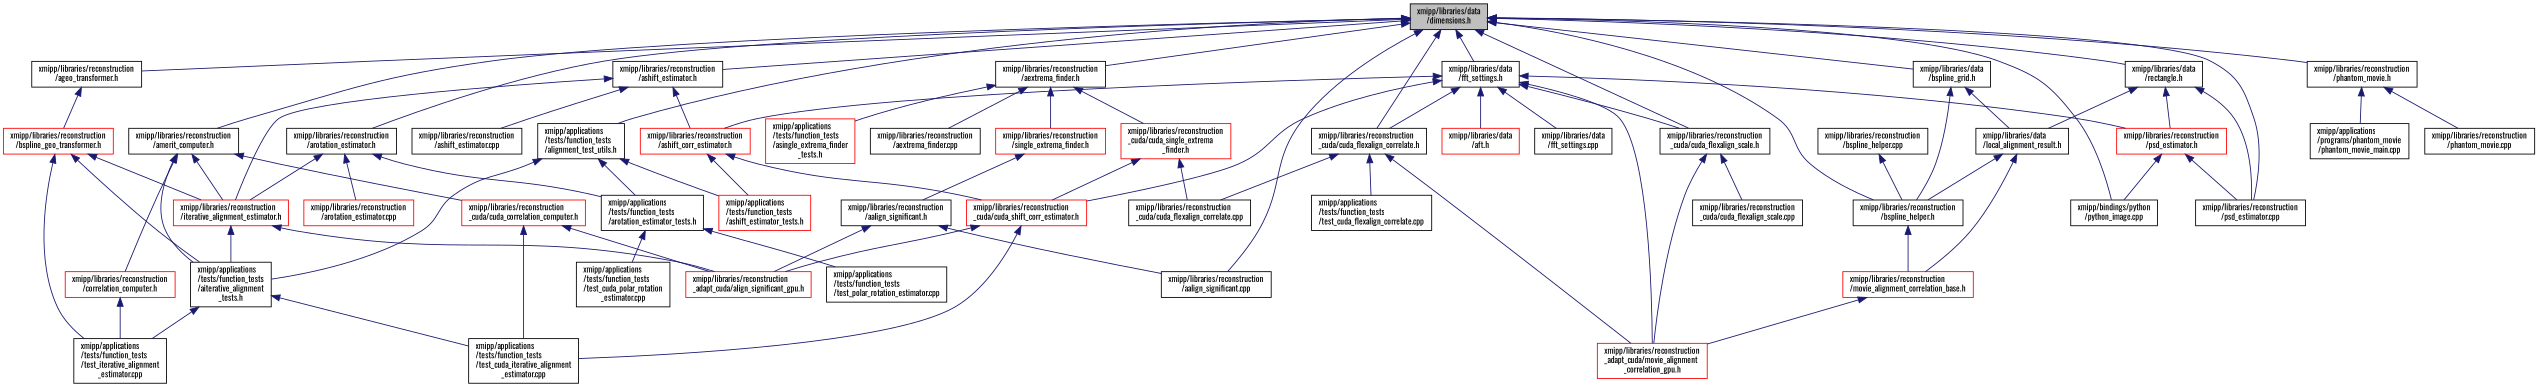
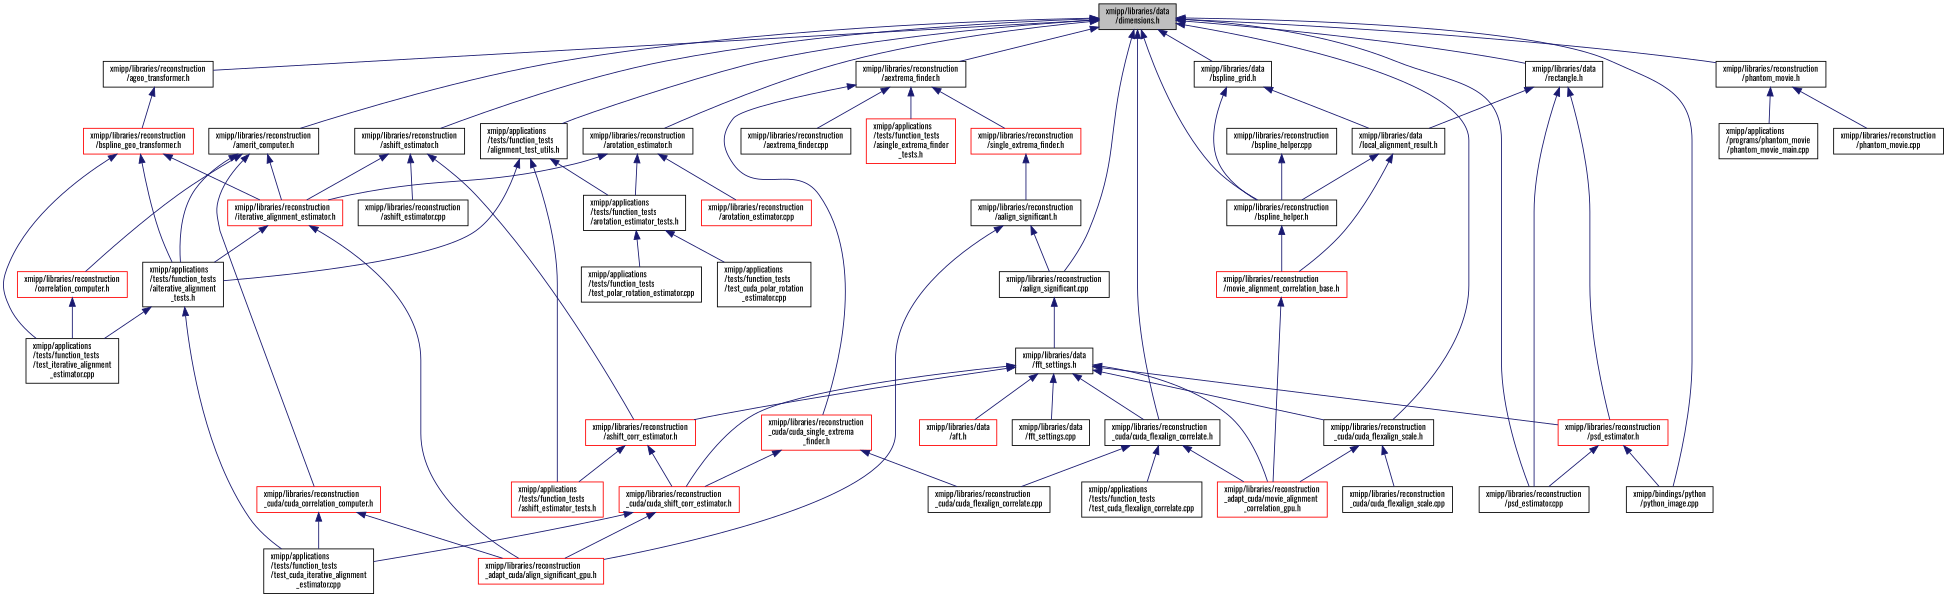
edge "xmipp/libraries/data /fft_settings.h" -> "xmipp/libraries/data /dimensions.h": now "xmipp/libraries/data /fft_settings.h" -> "xmipp/libraries/reconstruction /aalign_significant.cpp"
